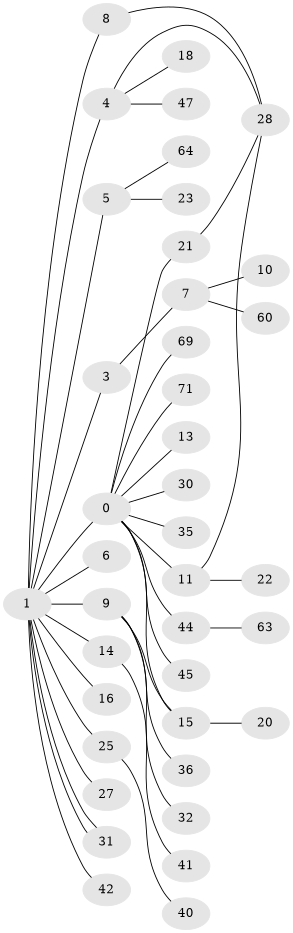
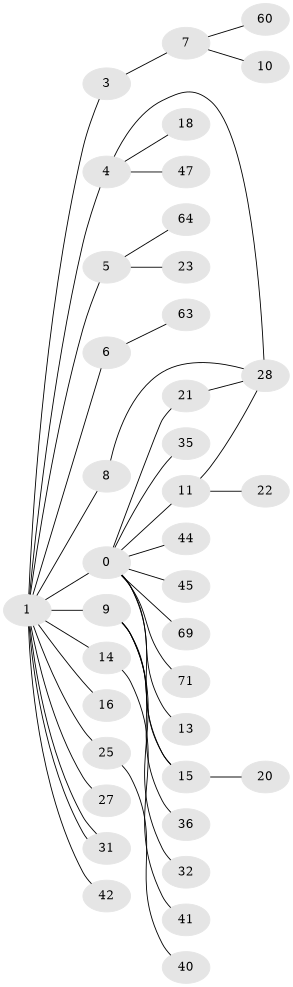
node "30": removed
edge "44" -- "63": now "6" -- "63"
